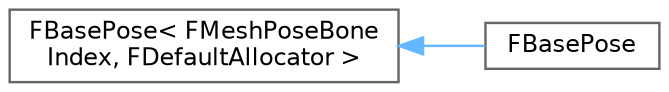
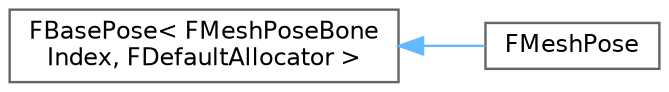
node "FBasePose": label "FBasePose" -> "FMeshPose"
